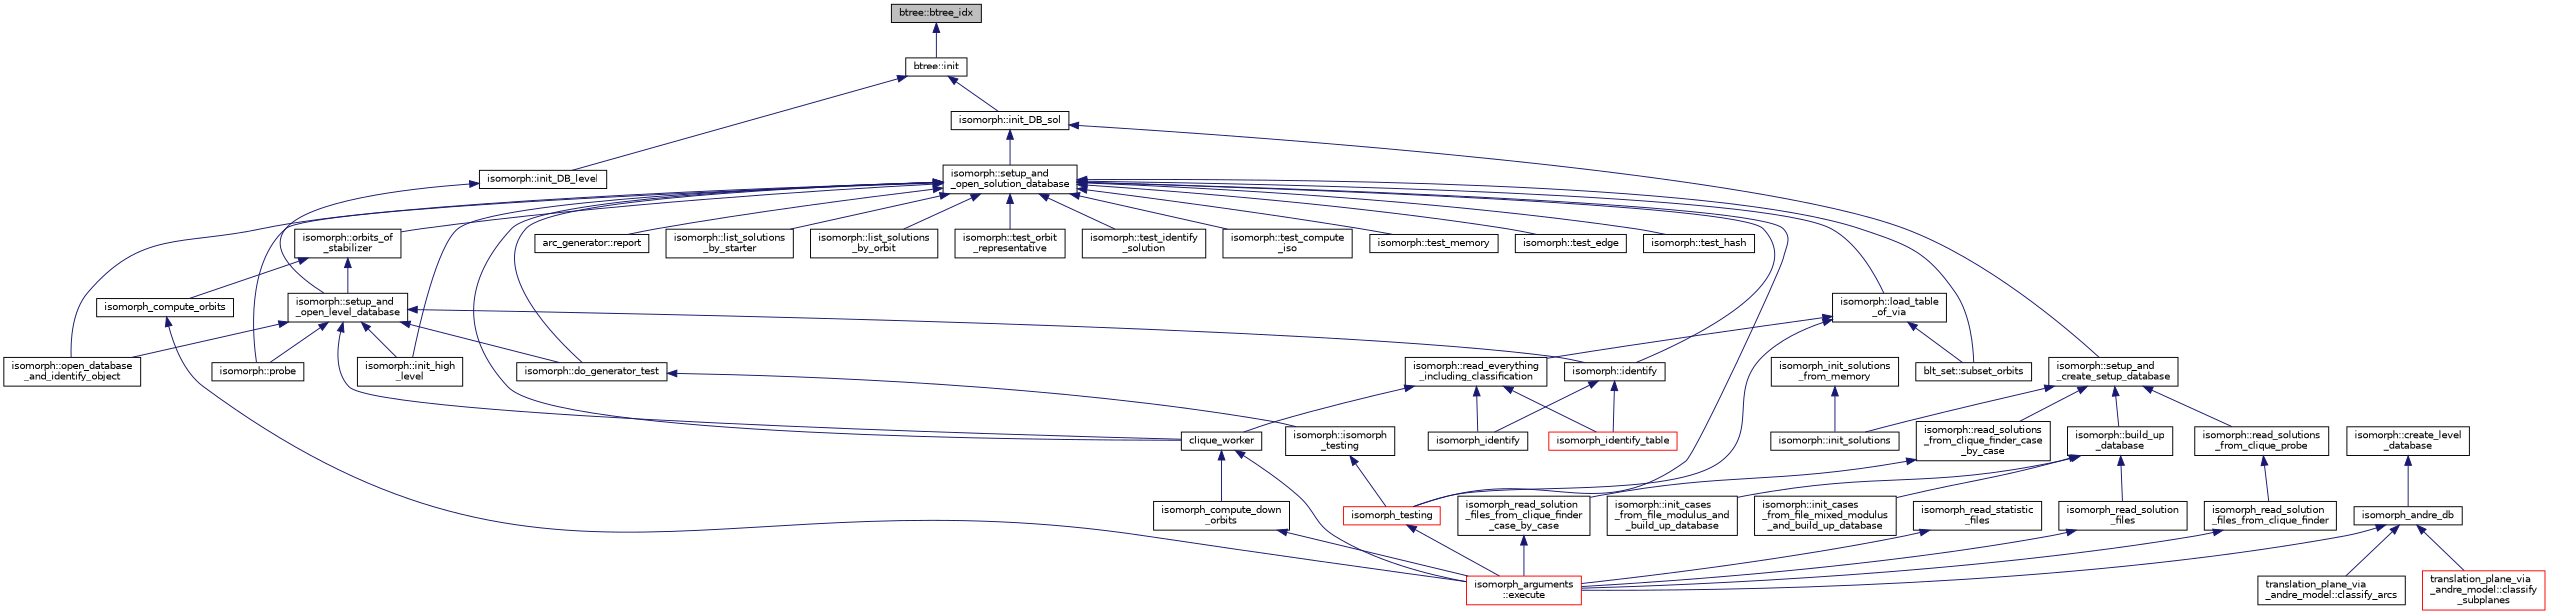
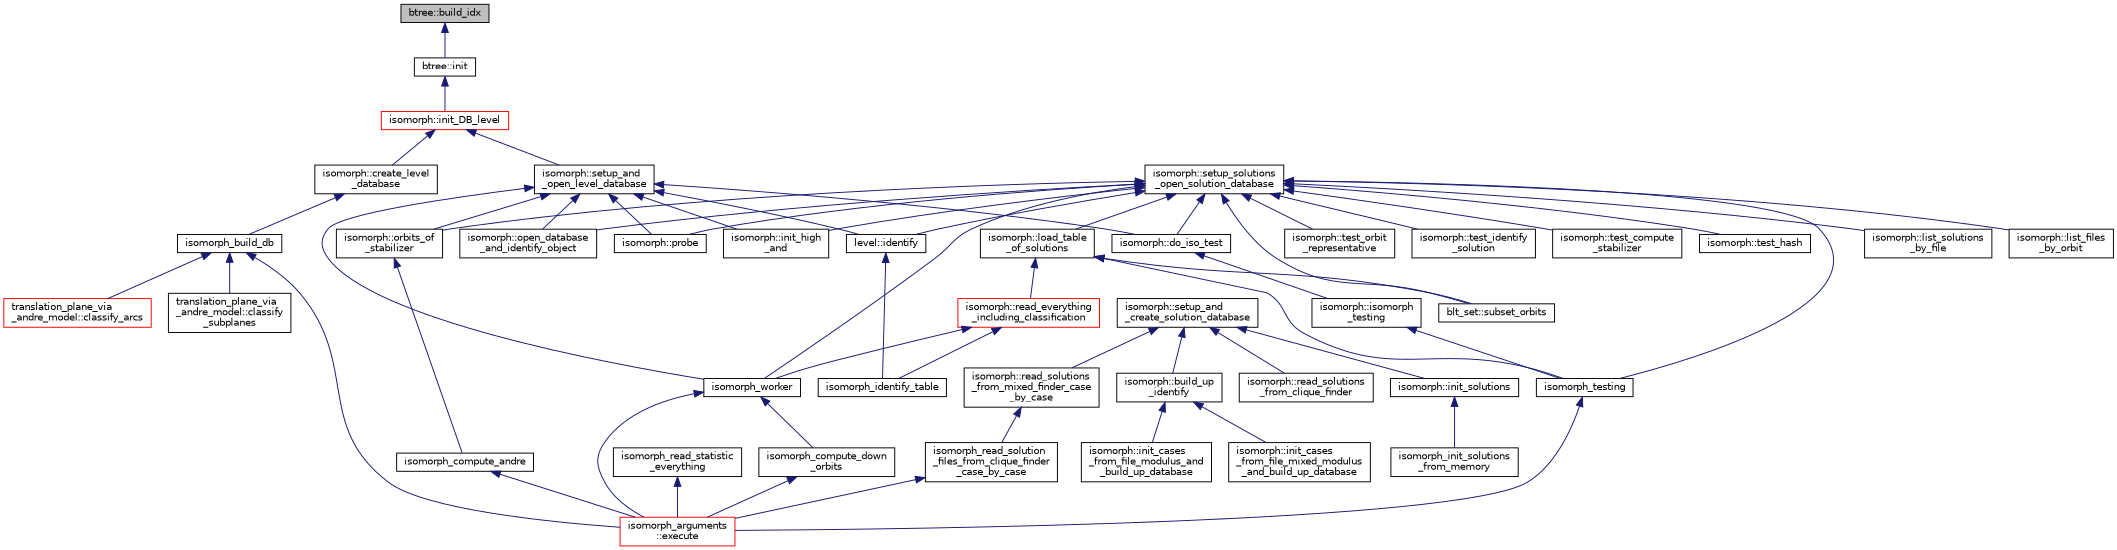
node "btree::btree_idx": label "btree::btree_idx" -> "btree::build_idx"
node "isomorph::init_DB_sol": removed
edge "isomorph::create_level _database" -> "isomorph::init_DB_level": added
node "isomorph::init_DB_level": color black -> red
node "isomorph::setup_and _open_solution_database": label "isomorph::setup_and _open_solution_database" -> "isomorph::setup_solutions _open_solution_database"
node "arc_generator::report": removed
node "isomorph::list_solutions _by_starter": label "isomorph::list_solutions _by_starter" -> "isomorph::list_solutions _by_file"
node "isomorph::list_solutions _by_orbit": label "isomorph::list_solutions _by_orbit" -> "isomorph::list_files _by_orbit"
node "isomorph::test_compute _iso": label "isomorph::test_compute _iso" -> "isomorph::test_compute _stabilizer"
node "isomorph::test_memory": removed
node "isomorph::test_edge": removed
edge "isomorph::setup_and _open_level_database" -> "isomorph::orbits_of _stabilizer": reversed
node "isomorph_compute_orbits": label "isomorph_compute_orbits" -> "isomorph_compute_andre"
node "isomorph::load_table _of_via": label "isomorph::load_table _of_via" -> "isomorph::load_table _of_solutions"
node "isomorph::init_high _level": label "isomorph::init_high _level" -> "isomorph::init_high _and"
node "isomorph::do_generator_test": label "isomorph::do_generator_test" -> "isomorph::do_iso_test"
node "isomorph::read_everything _including_classification": color black -> red
node "isomorph::identify": label "isomorph::identify" -> "level::identify"
node "isomorph::setup_and _create_setup_database": label "isomorph::setup_and _create_setup_database" -> "isomorph::setup_and _create_solution_database"
edge "isomorph::init_solutions" -> "isomorph_init_solutions _from_memory": reversed
node "clique_worker": label "clique_worker" -> "isomorph_worker"
node "isomorph_identify": removed
node "isomorph_identify_table": color red -> black
node "isomorph::read_solutions _from_clique_finder_case _by_case": label "isomorph::read_solutions _from_clique_finder_case _by_case" -> "isomorph::read_solutions _from_mixed_finder_case _by_case"
node "isomorph::build_up _database": label "isomorph::build_up _database" -> "isomorph::build_up _identify"
node "isomorph::read_solutions _from_clique_probe": label "isomorph::read_solutions _from_clique_probe" -> "isomorph::read_solutions _from_clique_finder"
node "isomorph_testing": color red -> black
node "isomorph_read_statistic _files": label "isomorph_read_statistic _files" -> "isomorph_read_statistic _everything"
node "isomorph_read_solution _files": removed
node "isomorph_read_solution _files_from_clique_finder": removed
node "isomorph_andre_db": label "isomorph_andre_db" -> "isomorph_build_db"
node "translation_plane_via _andre_model::classify_arcs": color black -> red
node "translation_plane_via _andre_model::classify _subplanes": color red -> black
